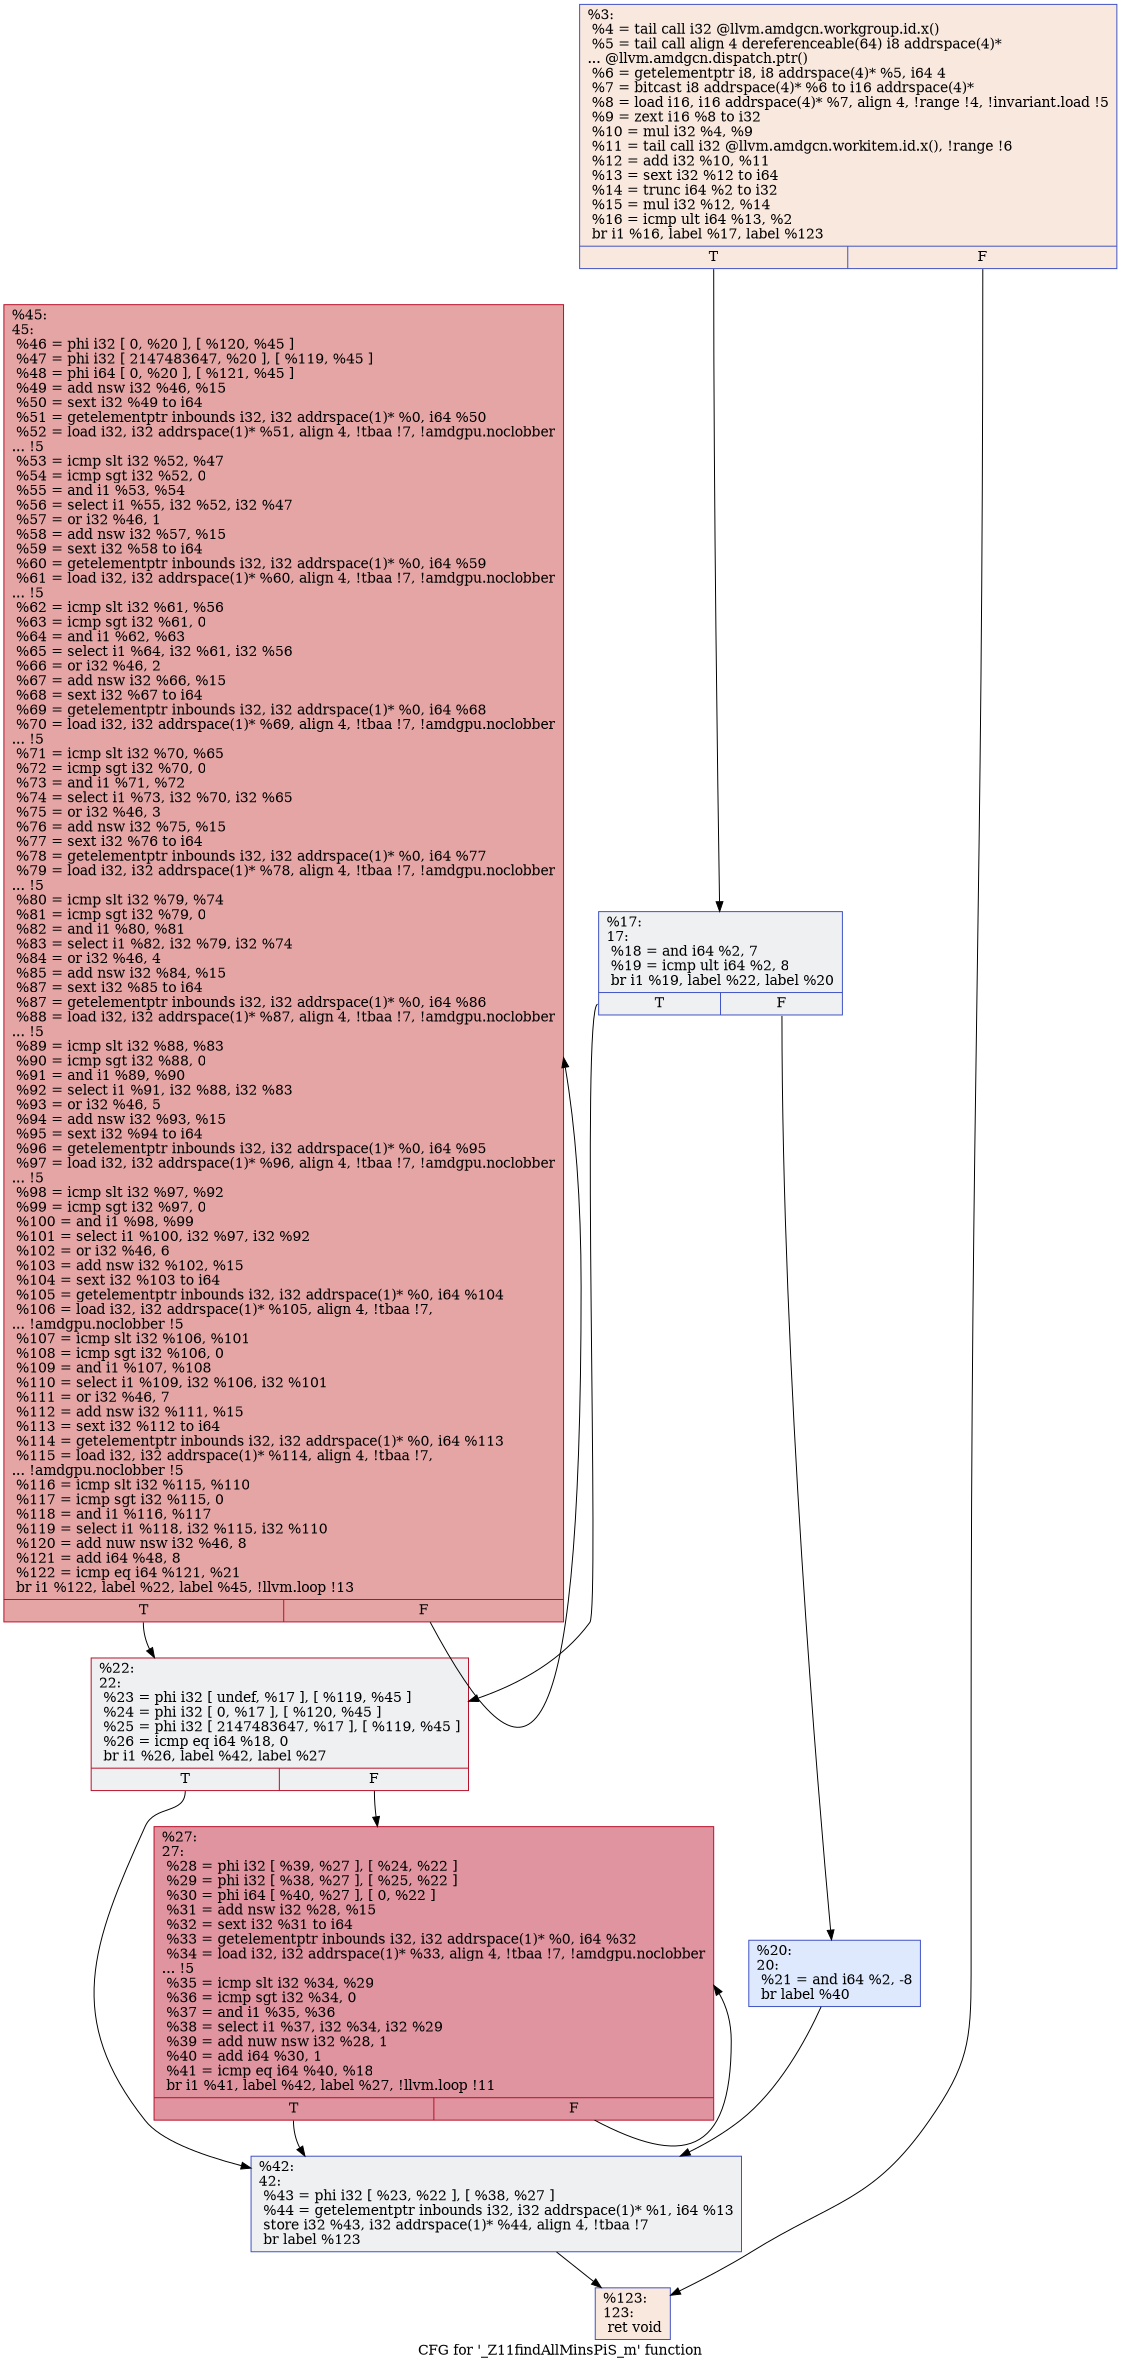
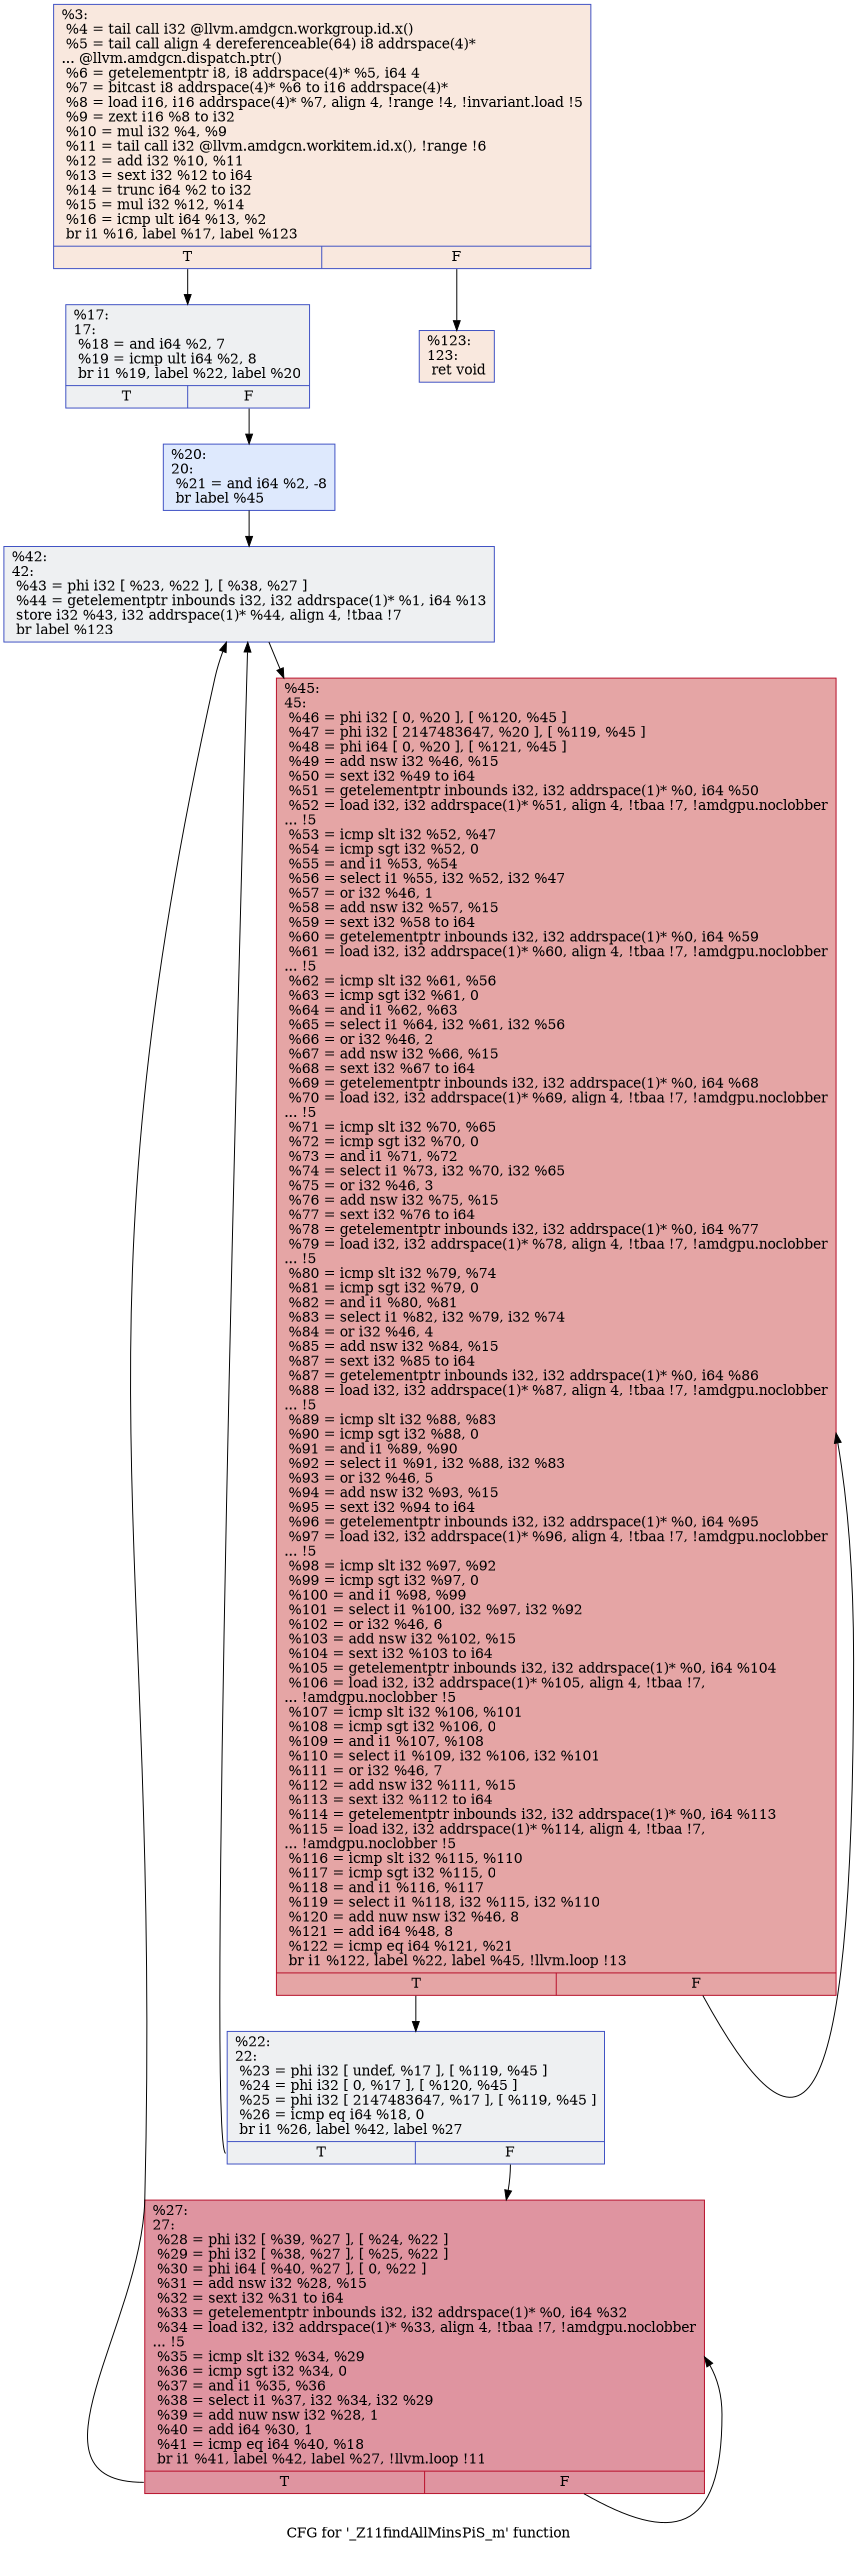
edge "%17:" -> "%22:": removed
node "%22:": color #b70d28ff -> #3d50c3ff
node "%20:": text "br label %40" -> "br label %45"
edge "%42:" -> "%123:": now "%42:" -> "%45:"
